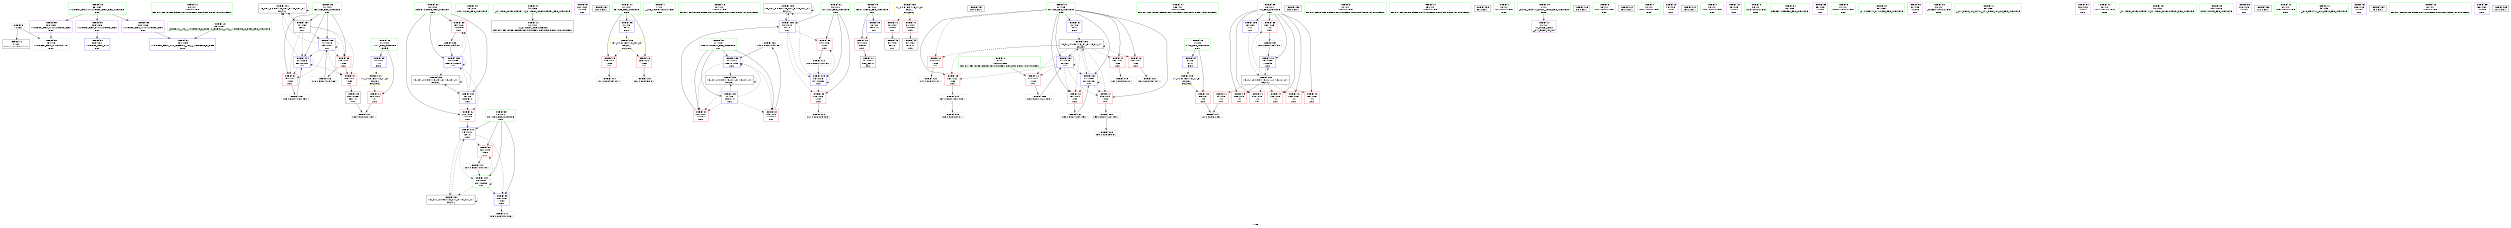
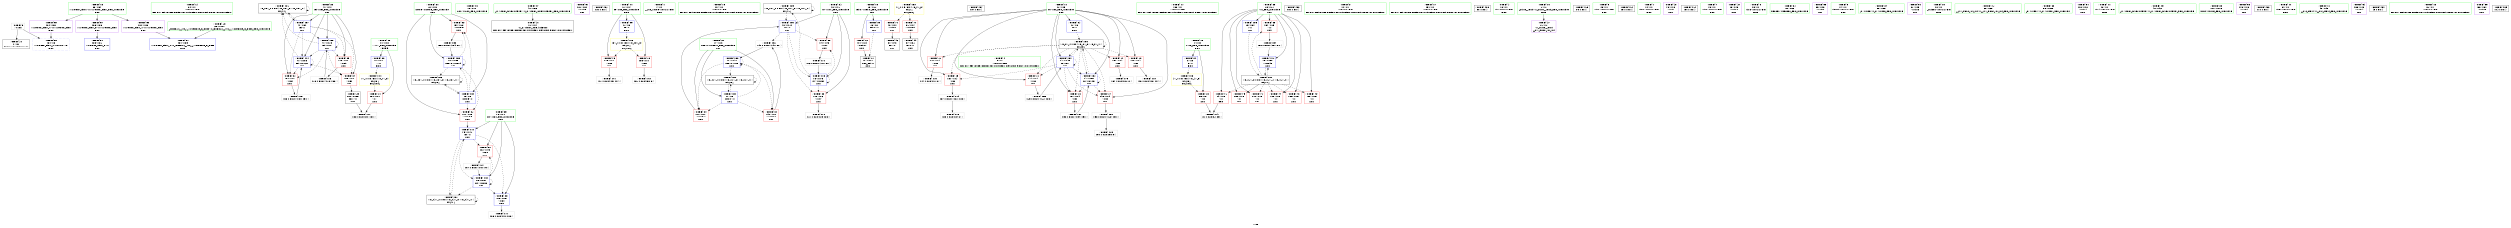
node "NodeID: 38": added
edge "NodeID: 108" -> "NodeID: 195": now "NodeID: 108" -> "NodeID: 154"
edge "NodeID: 21" -> "NodeID: 64": style dashed -> solid
node "NodeID: 107": color black -> blue
edge "NodeID: 99" -> "NodeID: 73": now "NodeID: 99" -> "NodeID: 46"
edge "NodeID: 30" -> "NodeID: 74": added
edge "NodeID: 31" -> "NodeID: 103": removed
edge "NodeID: 85" -> "NodeID: 87": now "NodeID: 33" -> "NodeID: 87"
edge "NodeID: 2" -> "NodeID: 66": now "NodeID: 21" -> "NodeID: 66"
edge "NodeID: 192" -> "NodeID: 82": now "NodeID: 192" -> "NodeID: 101"
node "NodeID: 74": text "main" -> "field"
node "NodeID: 113": color green -> blue
